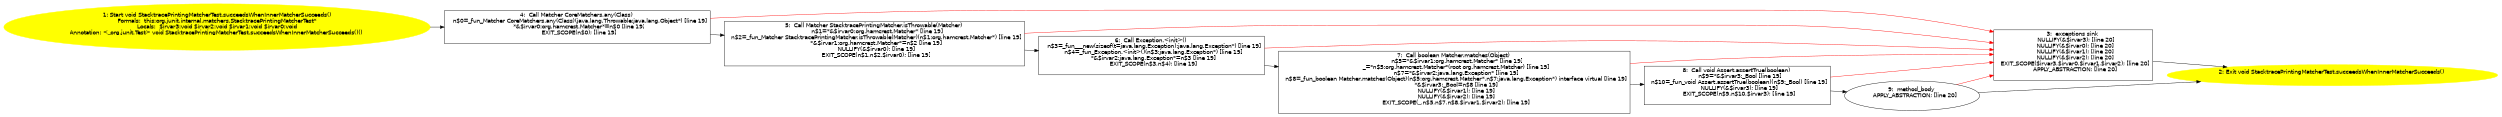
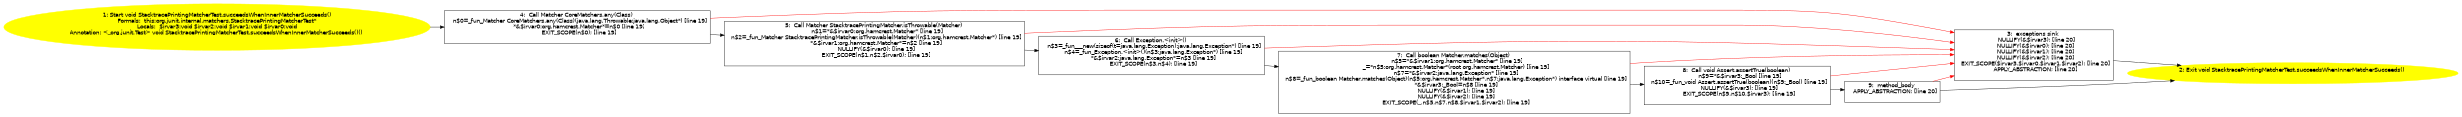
node "9:  method_body APPLY_ABSTRACTION; [line 20]": shape ellipse -> box
